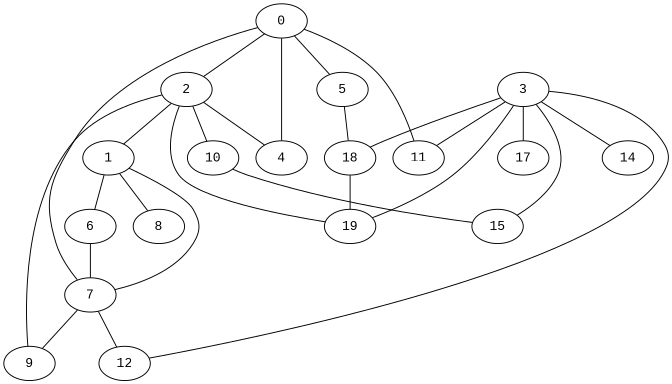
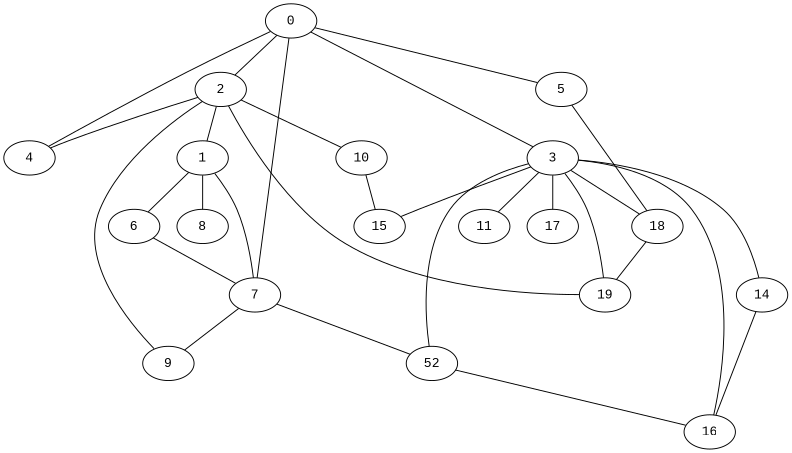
edge "0" -- "11": now "0" -- "3"
node "12": label "12" -> "52"
node "16": added
